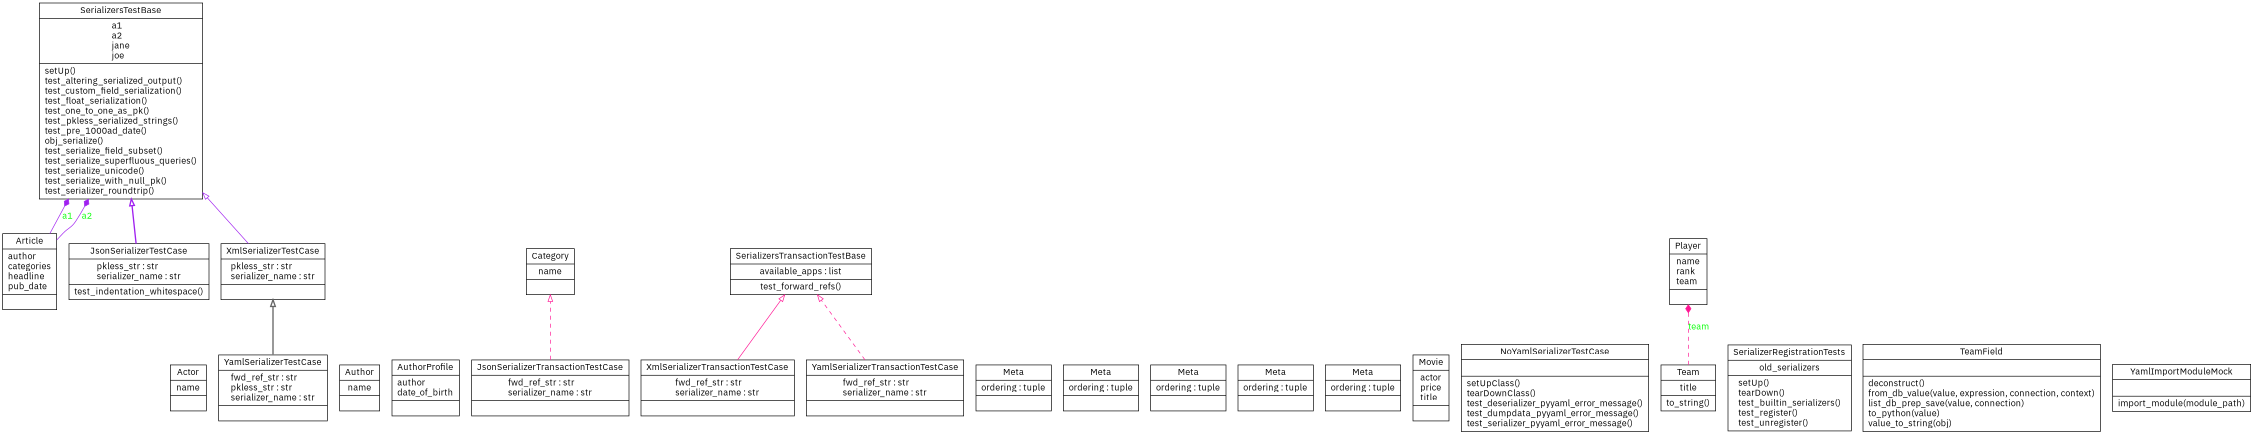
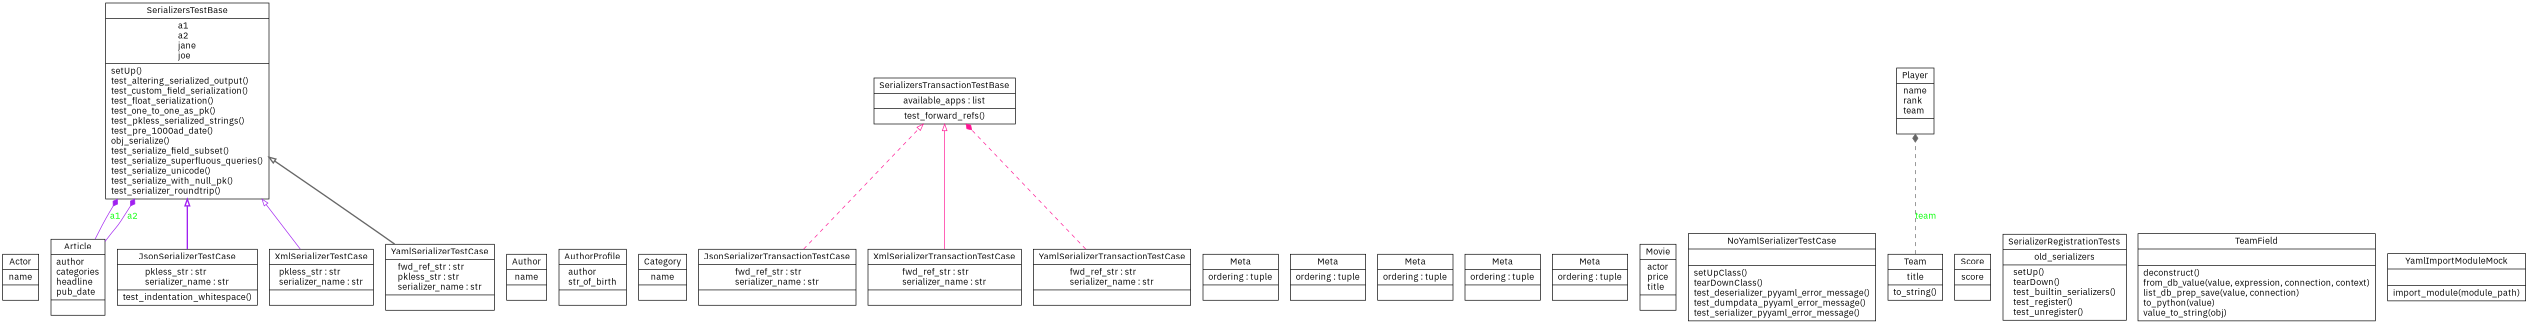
node "Score": added
edge "YamlSerializerTransactionTestCase" -> "SerializersTransactionTestBase": arrowhead empty -> diamond
edge "YamlSerializerTestCase" -> "XmlSerializerTestCase": now "YamlSerializerTestCase" -> "SerializersTestBase"
edge "JsonSerializerTransactionTestCase" -> "Category": now "JsonSerializerTransactionTestCase" -> "SerializersTransactionTestBase"
edge "Team" -> "Player": color deeppink -> gray40
node "AuthorProfile": text "date_of_birth" -> "str_of_birth"
